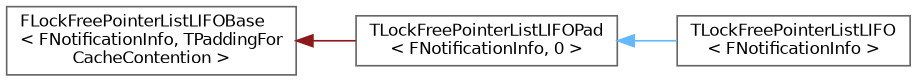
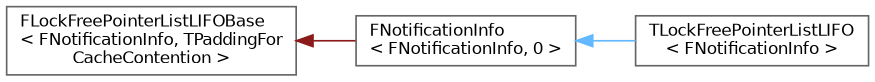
node "TLockFreePointerListLIFOPad < FNotificationInfo, 0 >": label "TLockFreePointerListLIFOPad < FNotificationInfo, 0 >" -> "FNotificationInfo < FNotificationInfo, 0 >"
